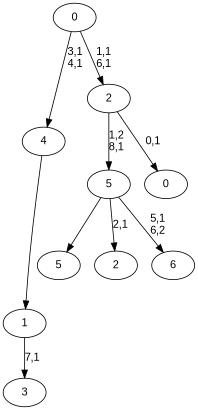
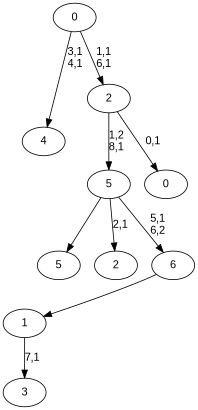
edge "4" -> "1": now "6" -> "1"
